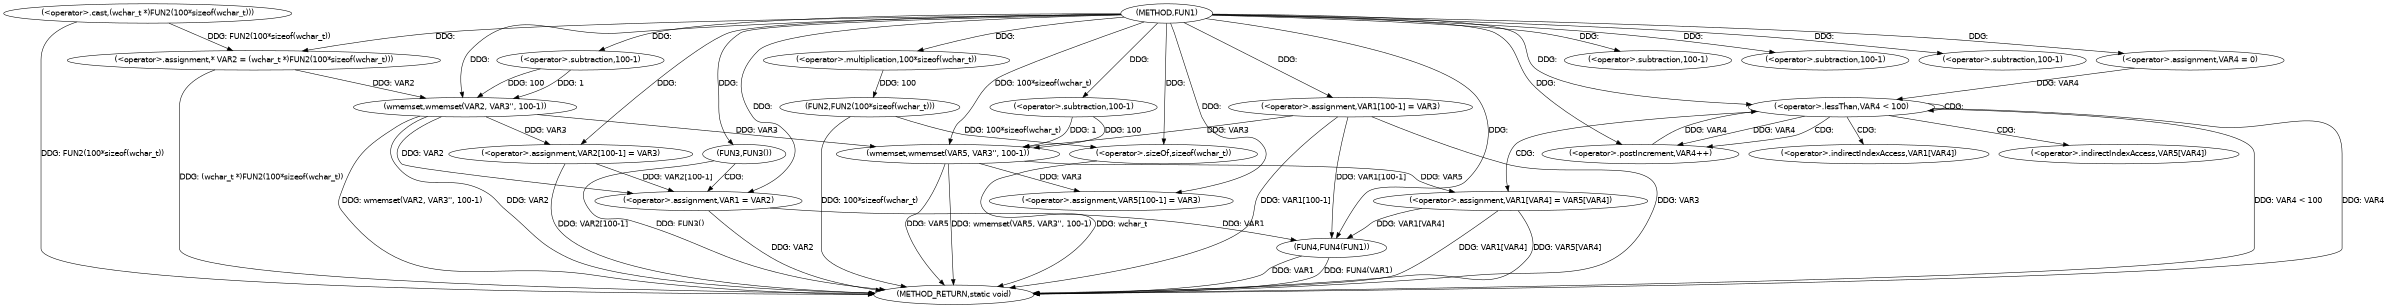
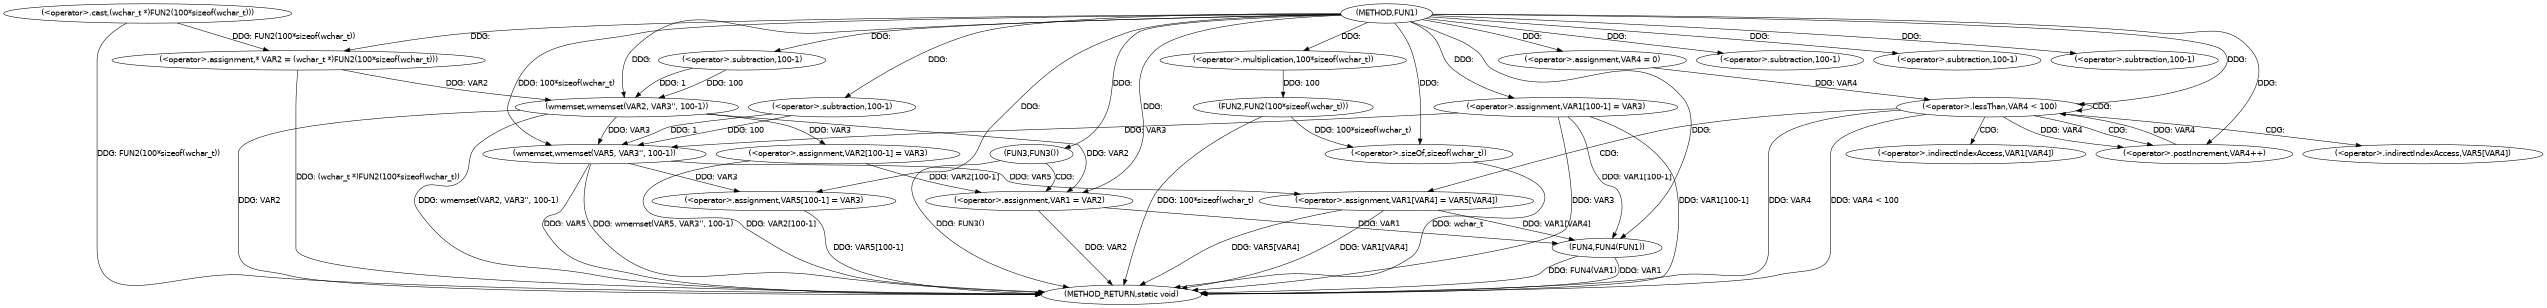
edge "(METHOD,FUN1)" -> "(<operator>.assignment,VAR2[100-1] = VAR3)": removed, label "DDG:"
edge "(<operator>.assignment,VAR5[100-1] = VAR3)" -> "(METHOD_RETURN,static void)": added, label "DDG: VAR5[100-1]"
